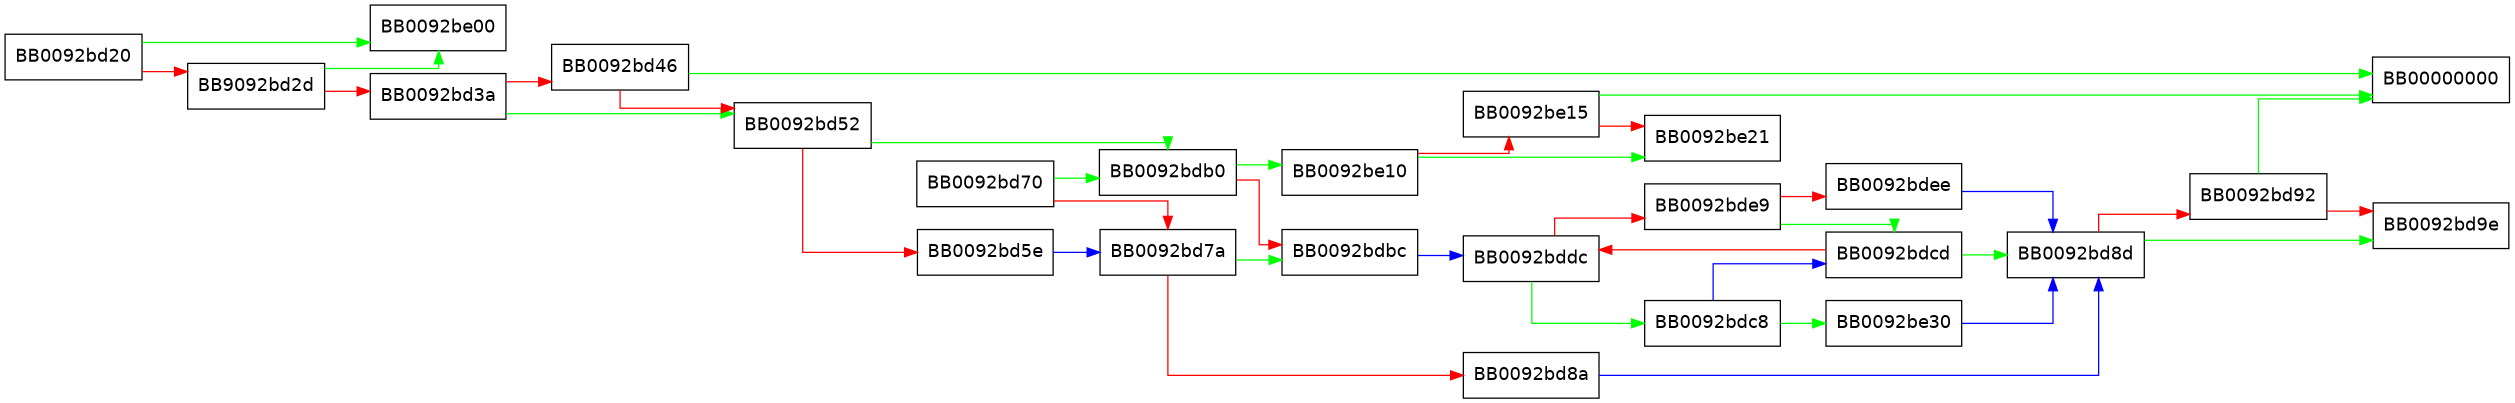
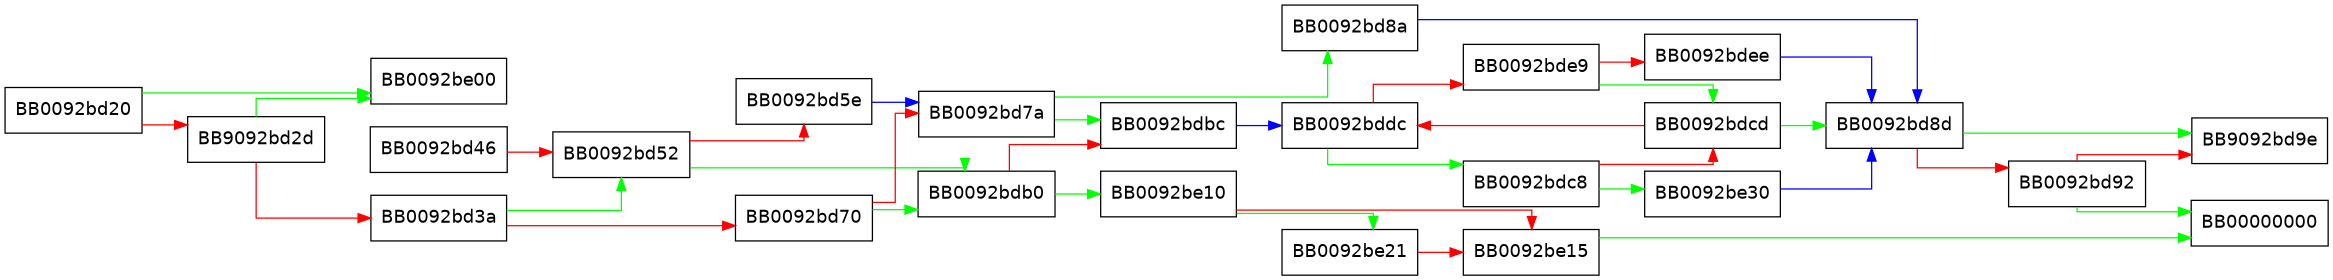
edge "BB0092bd46" -> "BB00000000": removed
edge "BB0092bd3a" -> "BB0092bd46": now "BB0092bd3a" -> "BB0092bd70"
edge "BB0092be15" -> "BB0092be21": reversed
node "BB0092bd9e": label "BB0092bd9e" -> "BB9092bd9e"
edge "BB0092bdc8" -> "BB0092bdcd": color blue -> red
edge "BB0092bd7a" -> "BB0092bd8a": color red -> green
